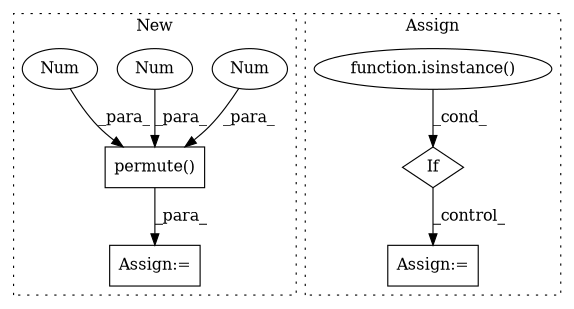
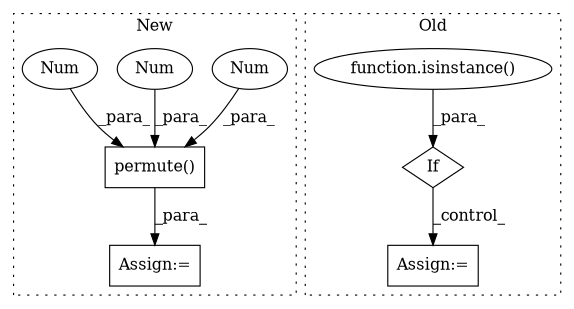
cluster "Assign": label "Assign" -> "Old"
edge "function.isinstance()" -> "If": label "_cond_" -> "_para_"
